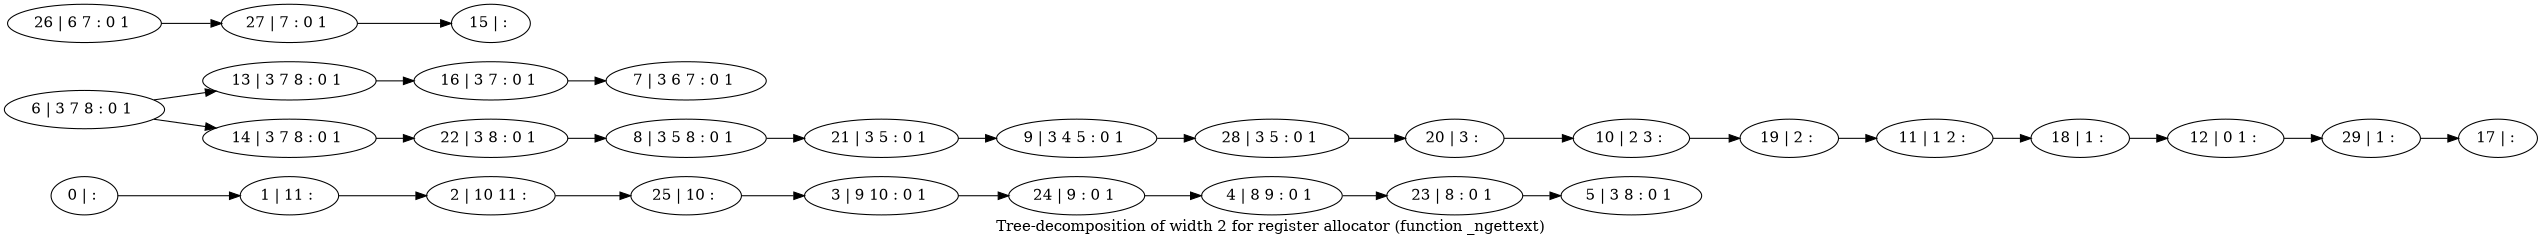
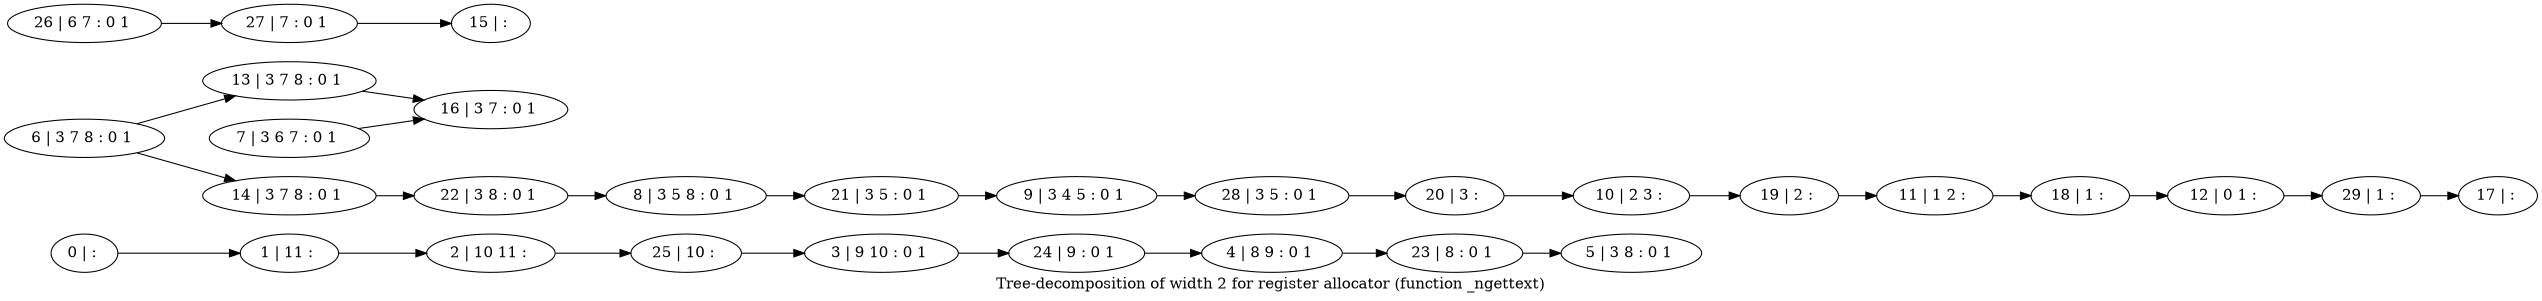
edge "16 | 3 7 : 0 1" -> "7 | 3 6 7 : 0 1": reversed
